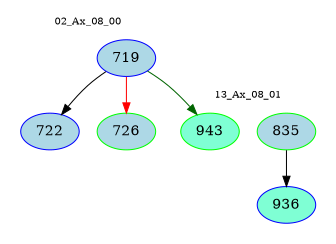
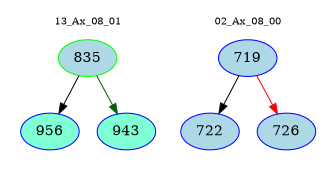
edge "719" -> "943": now "835" -> "943"
node "726": color green -> blue
node "943": color green -> blue
node "936": label "936" -> "956"
